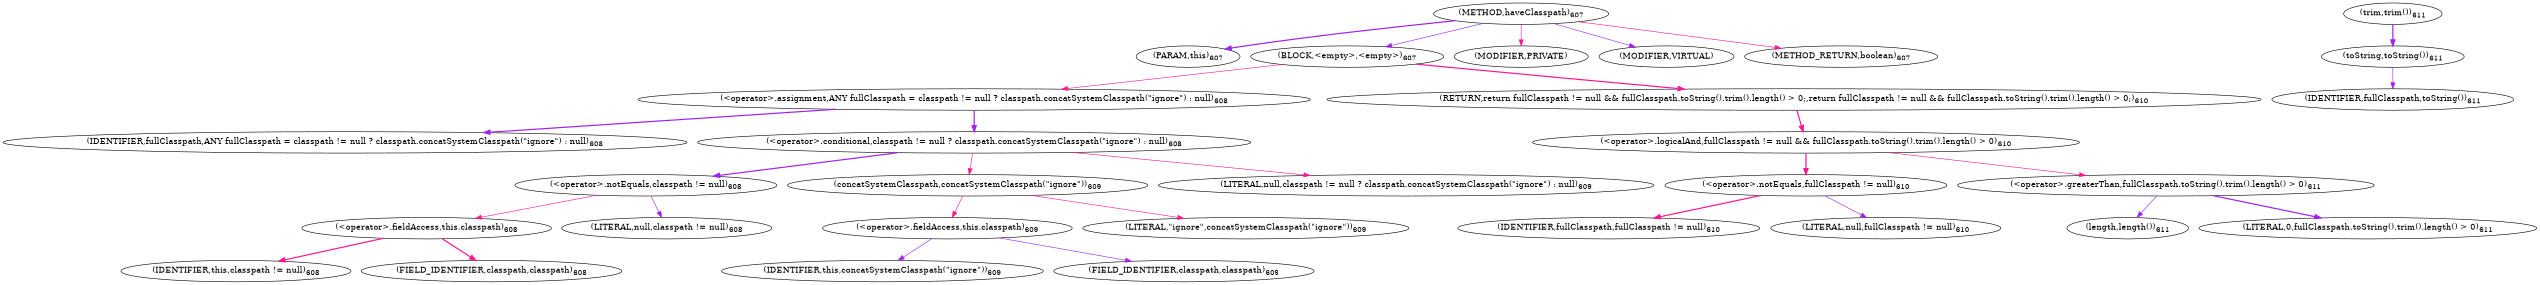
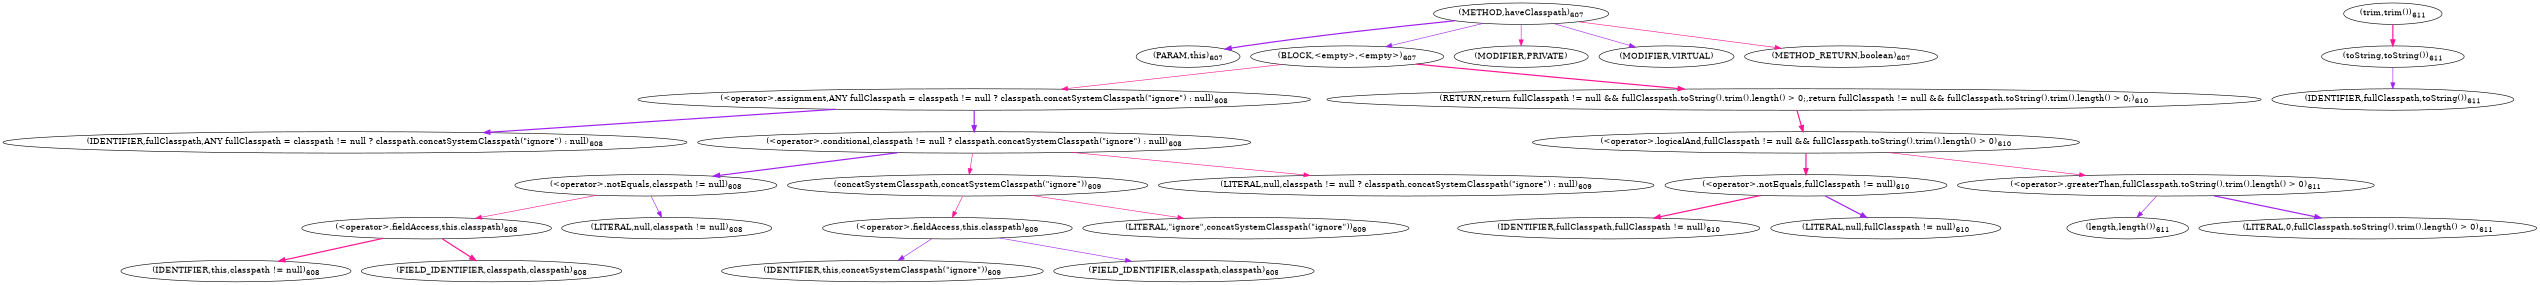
edge "(trim,trim())" -> "(toString,toString())": color purple -> deeppink
edge "(<operator>.notEquals,fullClasspath != null)" -> "(LITERAL,null,fullClasspath != null)": style solid -> bold
